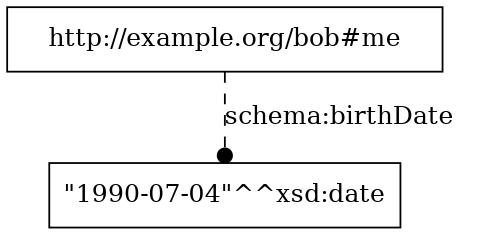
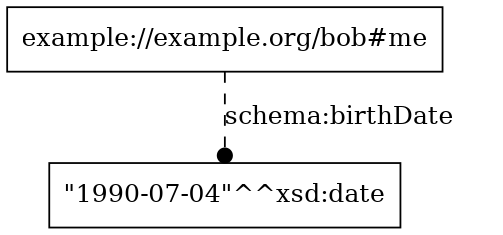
node "http://example.org/bob#me": label "http://example.org/bob#me" -> "example://example.org/bob#me"
